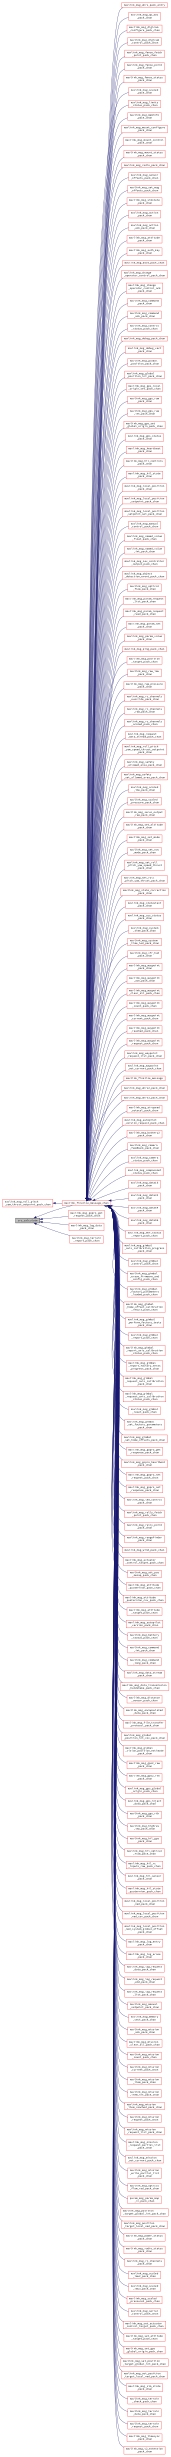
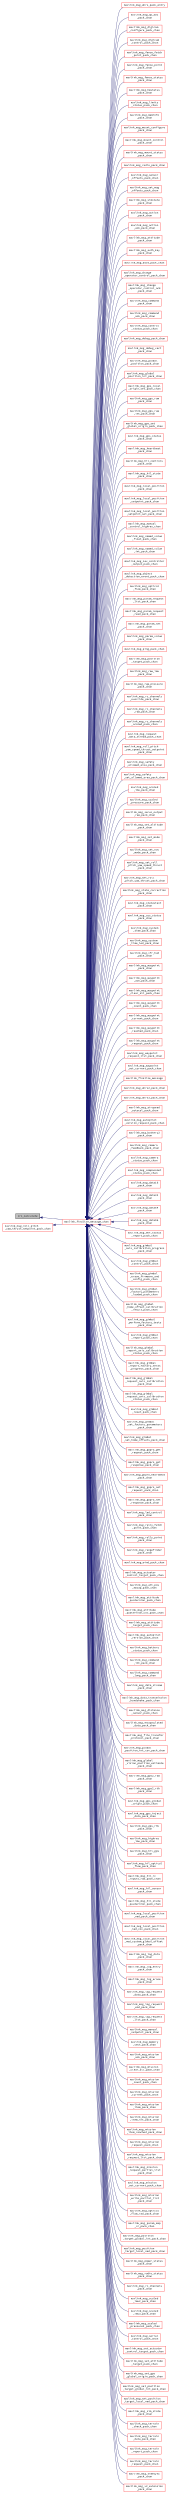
node "mavlink_msg_scaled _pack_chan": label "mavlink_msg_scaled _pack_chan" -> "mavlink_msg_hwstatus _pack_chan"
node "mavlink_msg_manual _control_pack_chan": label "mavlink_msg_manual _control_pack_chan" -> "mavlink_msg_manual _control_highres_chan"
edge "mavlink_msg_gopro_get _request_pack_chan" -> "crc_calculate": now "mavlink_msg_gopro_get _request_pack_chan" -> "mavlink_finalize_message_chan"
edge "mavlink_msg_log_data _pack_chan" -> "crc_calculate": now "mavlink_msg_log_data _pack_chan" -> "mavlink_finalize_message_chan"
edge "mavlink_msg_terrain _report_pack_chan" -> "crc_calculate": now "mavlink_msg_terrain _report_pack_chan" -> "mavlink_finalize_message_chan"
node "param_msg_param_map _rc_pack_chan": label "param_msg_param_map _rc_pack_chan" -> "mavlink_msg_param_map _rc_pack_chan"
